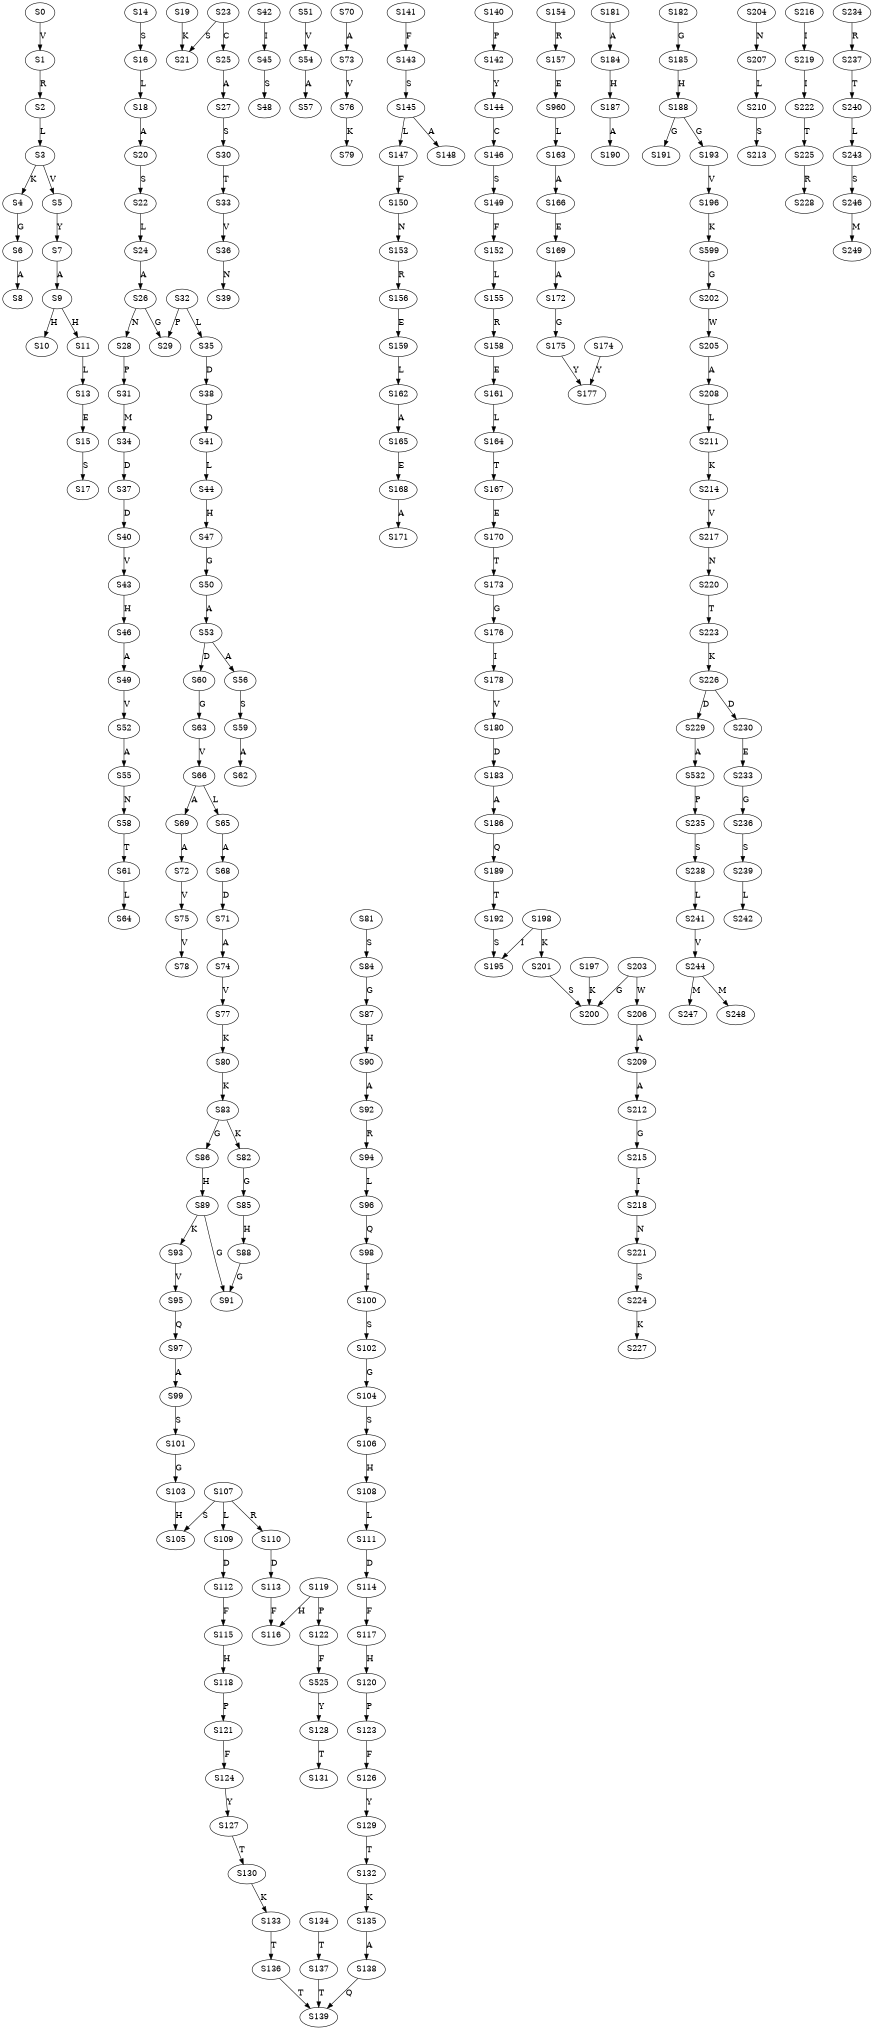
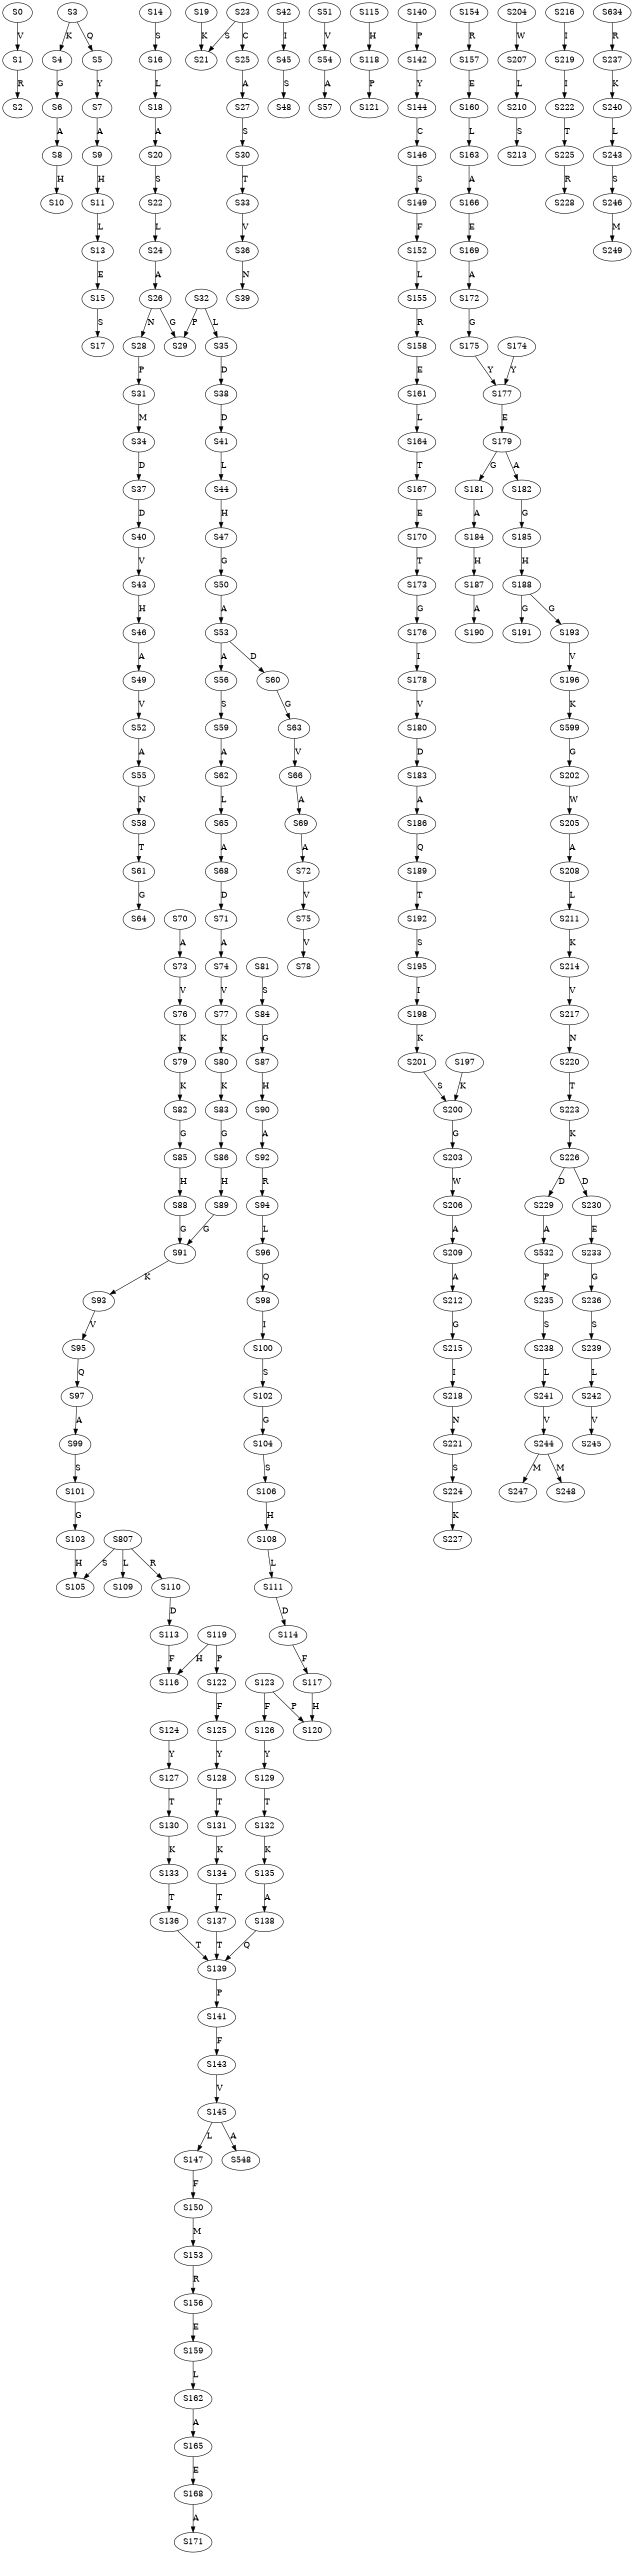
node "S234": label "S234" -> "S634"
edge "S204" -> "S207": label "N" -> "W"
edge "S143" -> "S145": label "S" -> "V"
edge "S237" -> "S240": label "T" -> "K"
node "S960": label "S960" -> "S160"
edge "S2" -> "S3": removed, label "L"
node "S148": label "S148" -> "S548"
edge "S3" -> "S5": label "V" -> "Q"
edge "S150" -> "S153": label "N" -> "M"
edge "S9" -> "S10": now "S8" -> "S10"
node "S179": added
edge "S66" -> "S65": now "S62" -> "S65"
edge "S61" -> "S64": label "L" -> "G"
edge "S198" -> "S195": reversed
edge "S203" -> "S200": reversed
edge "S83" -> "S82": now "S79" -> "S82"
edge "S89" -> "S93": now "S91" -> "S93"
node "S245": added
node "S107": label "S107" -> "S807"
node "S112": removed
node "S525": label "S525" -> "S125"
edge "S120" -> "S123": reversed
edge "S121" -> "S124": removed, label "F"
edge "S131" -> "S134": added, label "K"
edge "S139" -> "S141": added, label "P"
